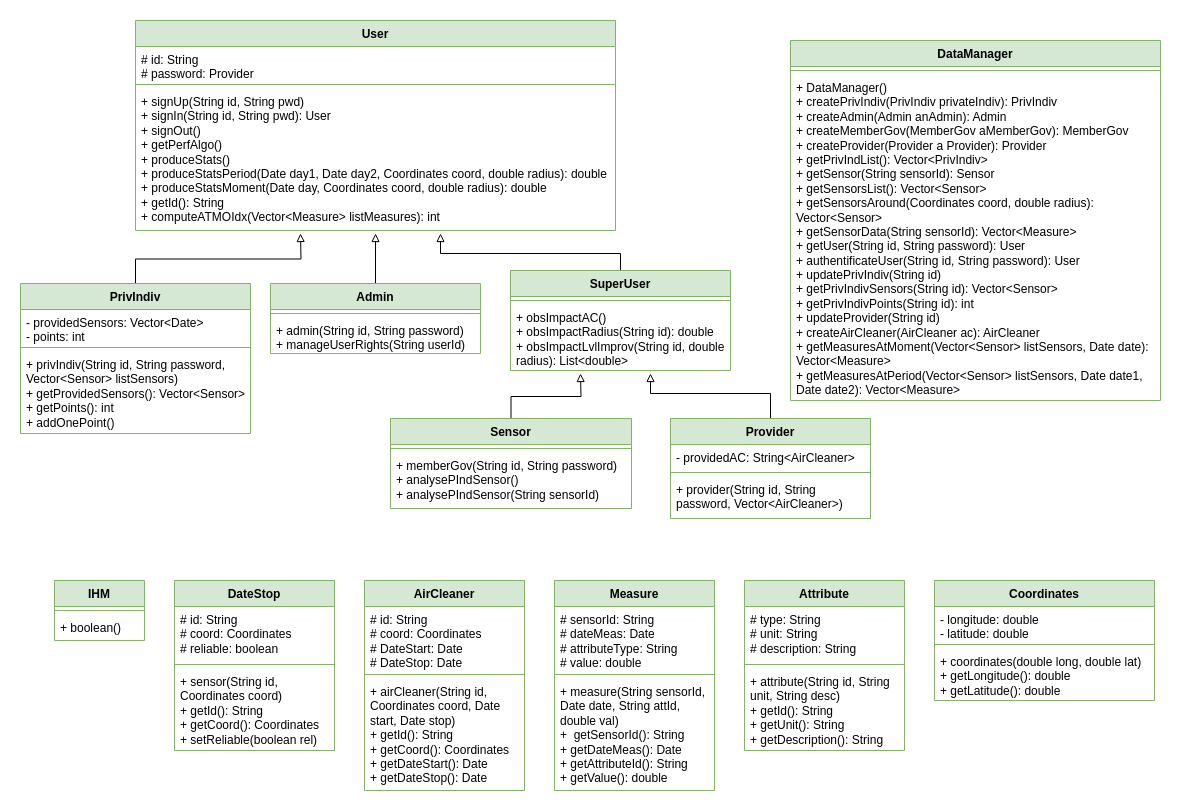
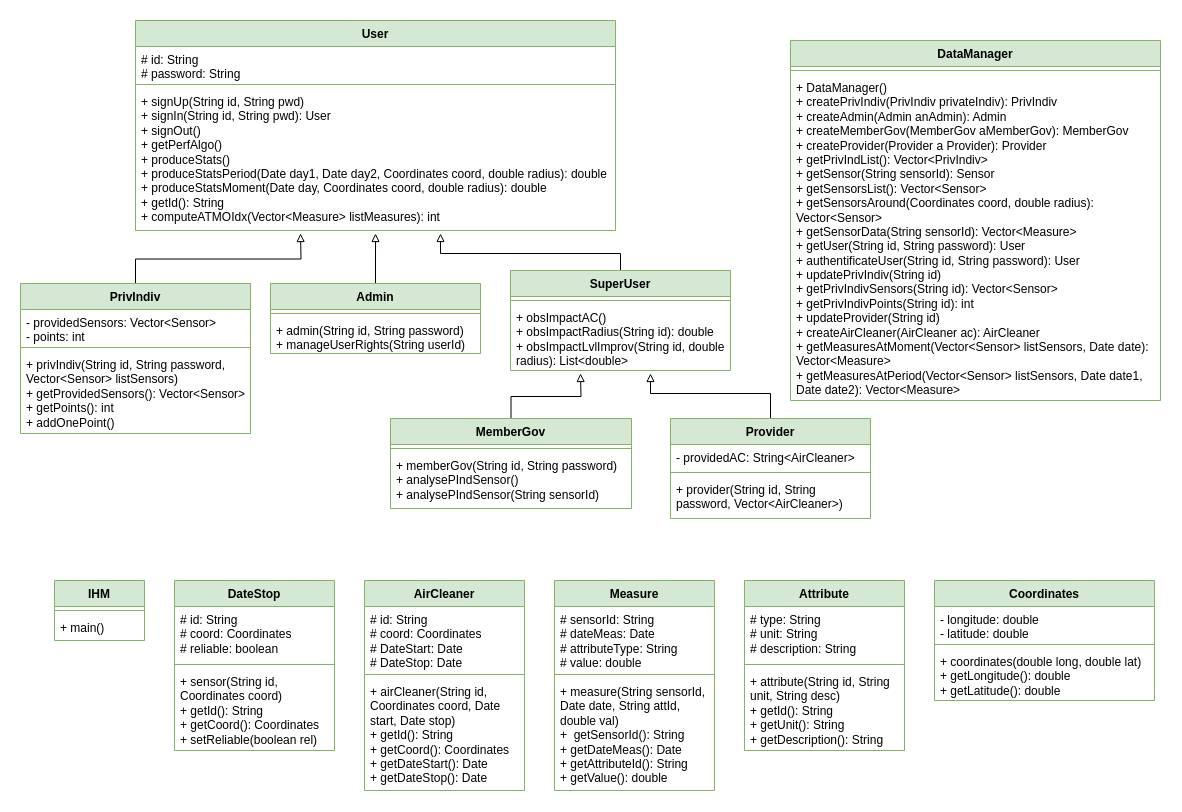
node "# id: String # password: Provider": label "# id: String # password: Provider" -> "# id: String # password: String"
node "- providedSensors: Vector<Date> - points: int": label "- providedSensors: Vector<Date> - points: int" -> "- providedSensors: Vector<Sensor> - points: int"
node "Sensor": label "Sensor" -> "MemberGov"
node "+ boolean()": label "+ boolean()" -> "+ main()"
